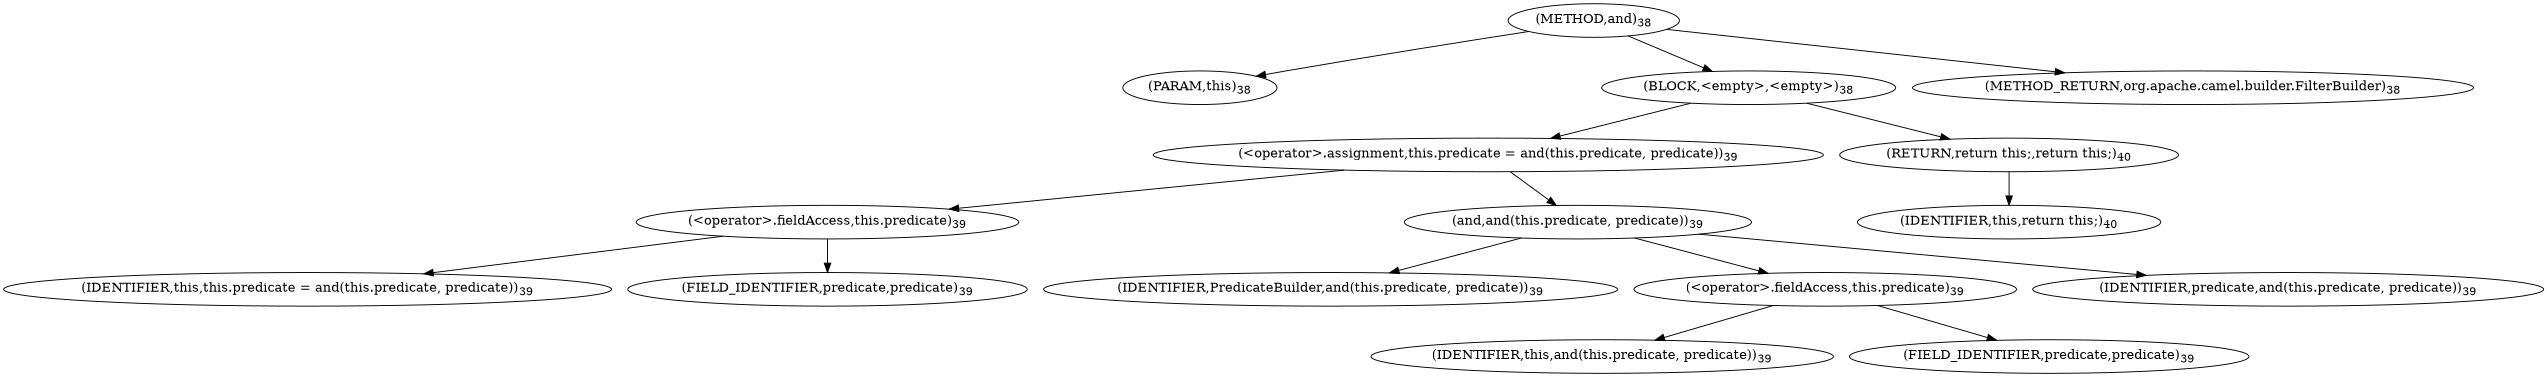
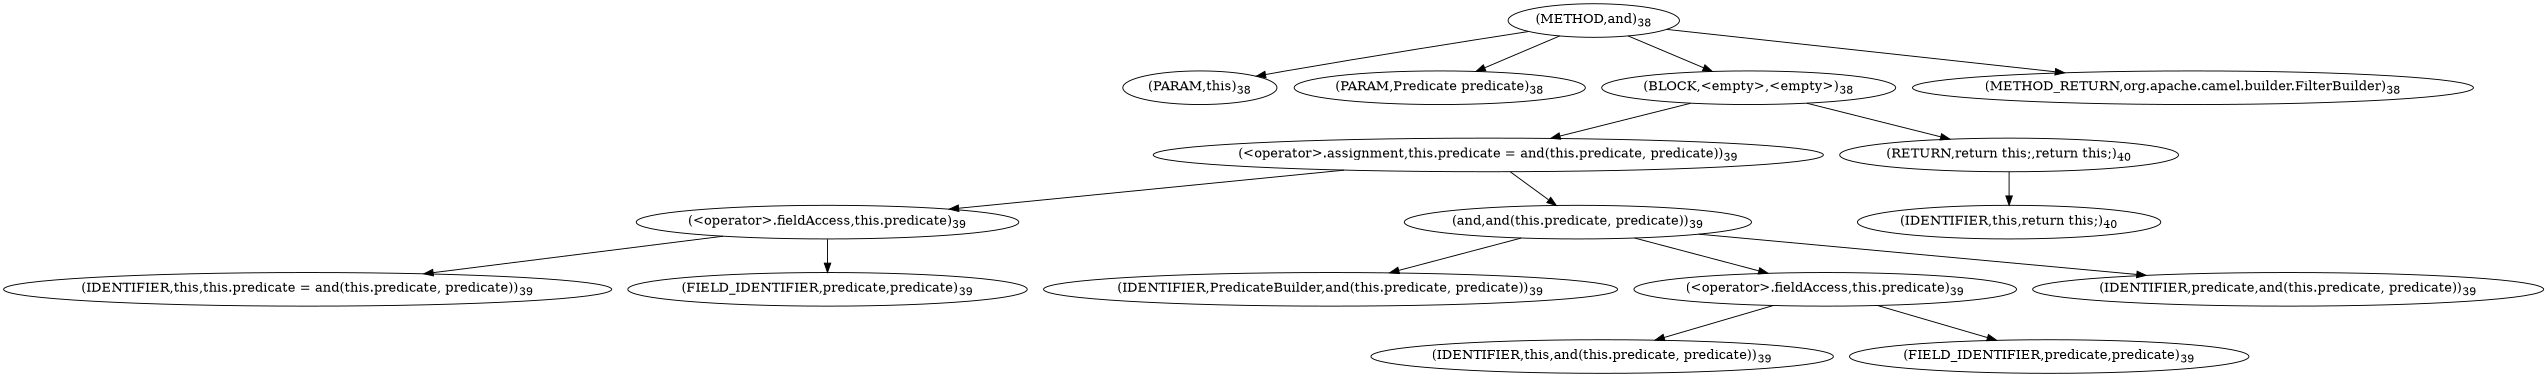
node "(PARAM,Predicate predicate)": added
